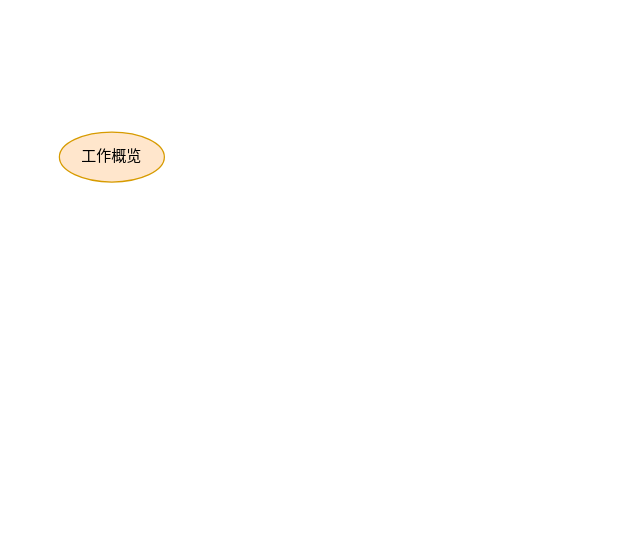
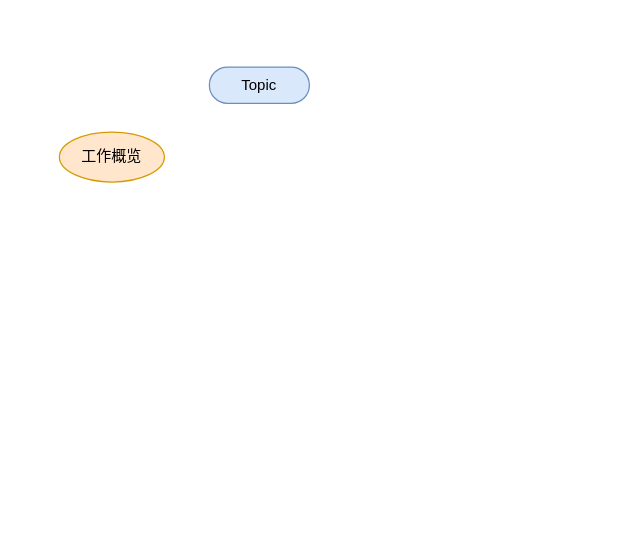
node "Topic": added
